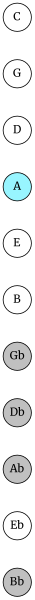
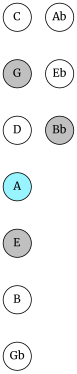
node "G": fillcolor white -> gray
node "E": fillcolor white -> gray
node "Gb": fillcolor gray -> white
node "Db": removed
node "Ab": fillcolor gray -> white
